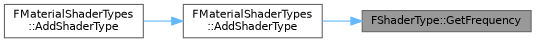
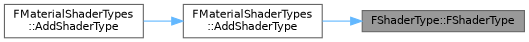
node "FShaderType::GetFrequency": label "FShaderType::GetFrequency" -> "FShaderType::FShaderType"
